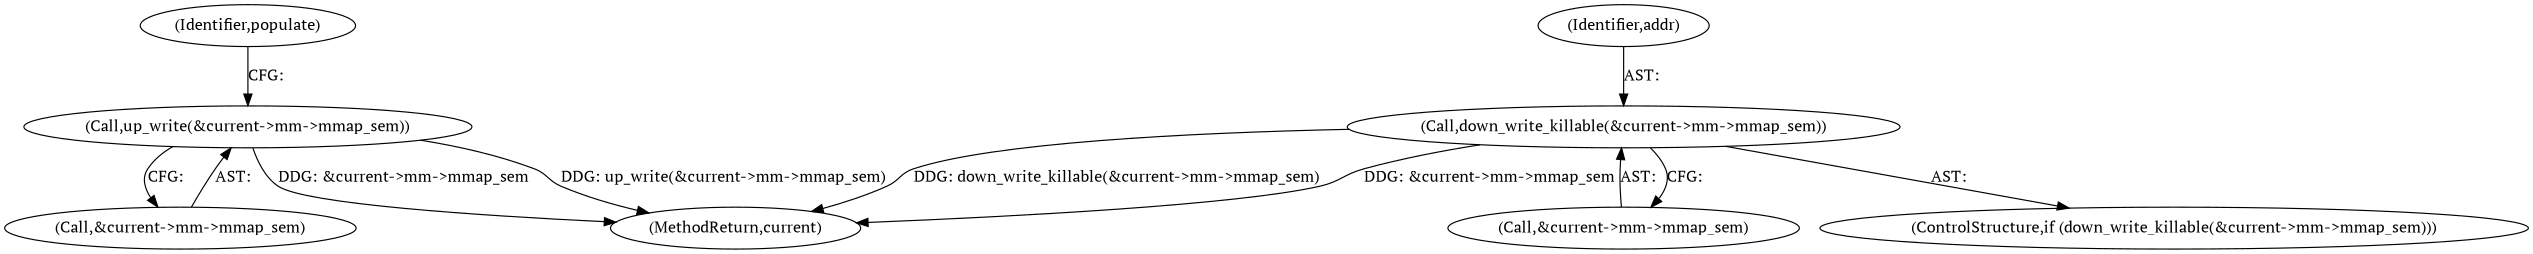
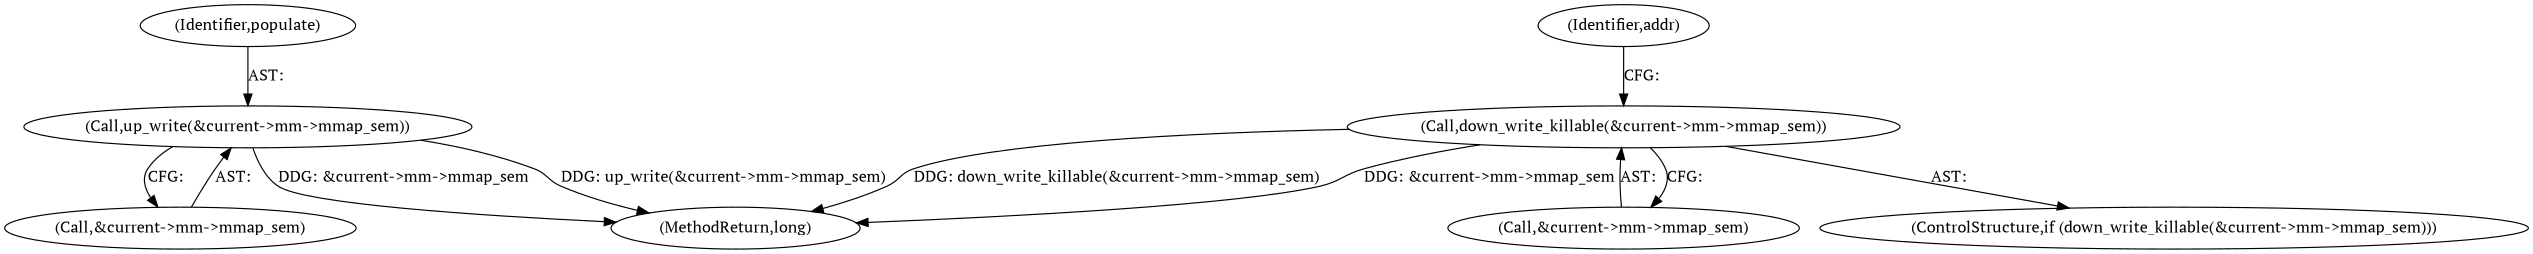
edge "(Identifier,populate)" -> "(Call,up_write(&current->mm->mmap_sem))": label "CFG: " -> "AST: "
edge "(Identifier,addr)" -> "(Call,down_write_killable(&current->mm->mmap_sem))": label "AST: " -> "CFG: "
node "(MethodReturn,current)": label "(MethodReturn,current)" -> "(MethodReturn,long)"
